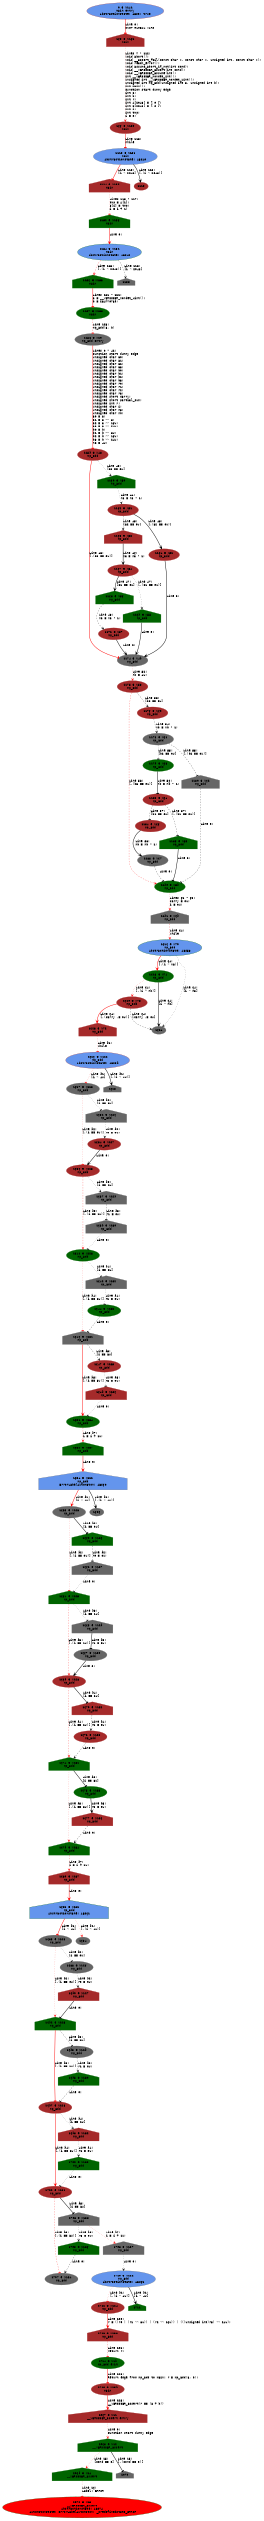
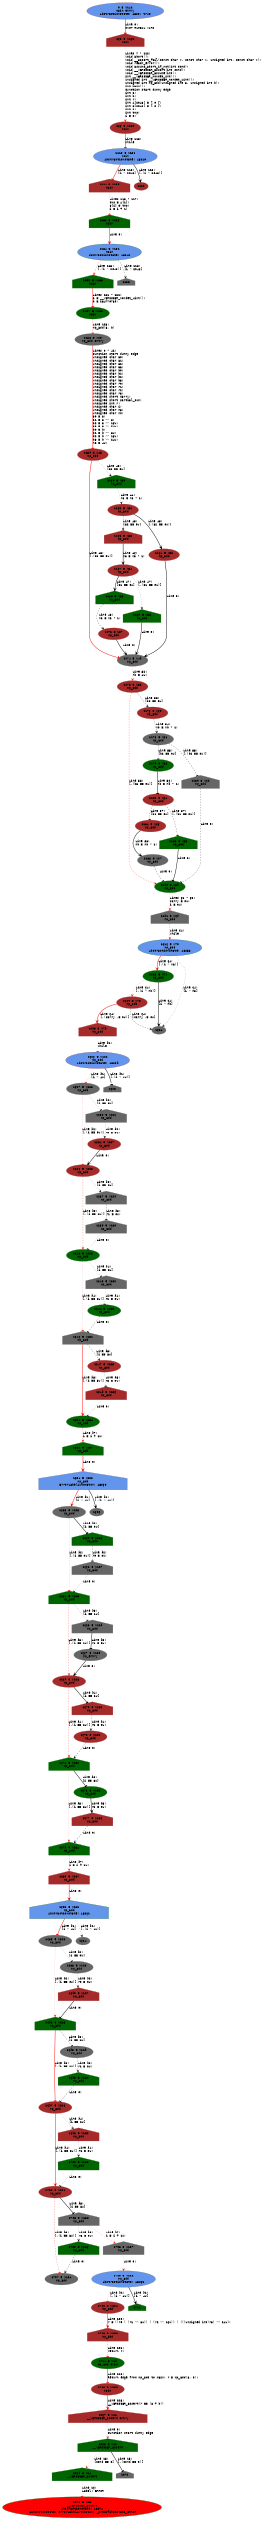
edge "1626 @ N122 mp_add AbstractionState: ABS59" -> "1628": arrowhead vee -> tee
node "1667 @ N130 mp_add": label "1667 @ N130 mp_add" -> "1667 @ N130 mp_entry"
edge "1682 @ N122 mp_add AbstractionState: ABS61" -> "1684": color red -> black
edge "1708 @ N137 mp_add" -> "1710 @ N122 mp_add AbstractionState: ABS62": color black -> red
